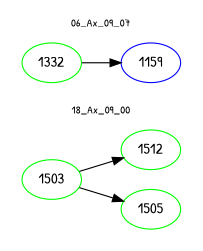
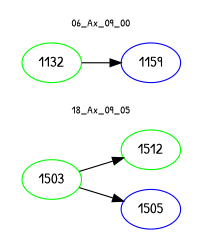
cluster "06_Ax_09_07": label "06_Ax_09_07" -> "06_Ax_09_00"
node "1332": label "1332" -> "1132"
cluster "18_Ax_09_00": label "18_Ax_09_00" -> "18_Ax_09_05"
node "1505": color green -> blue
